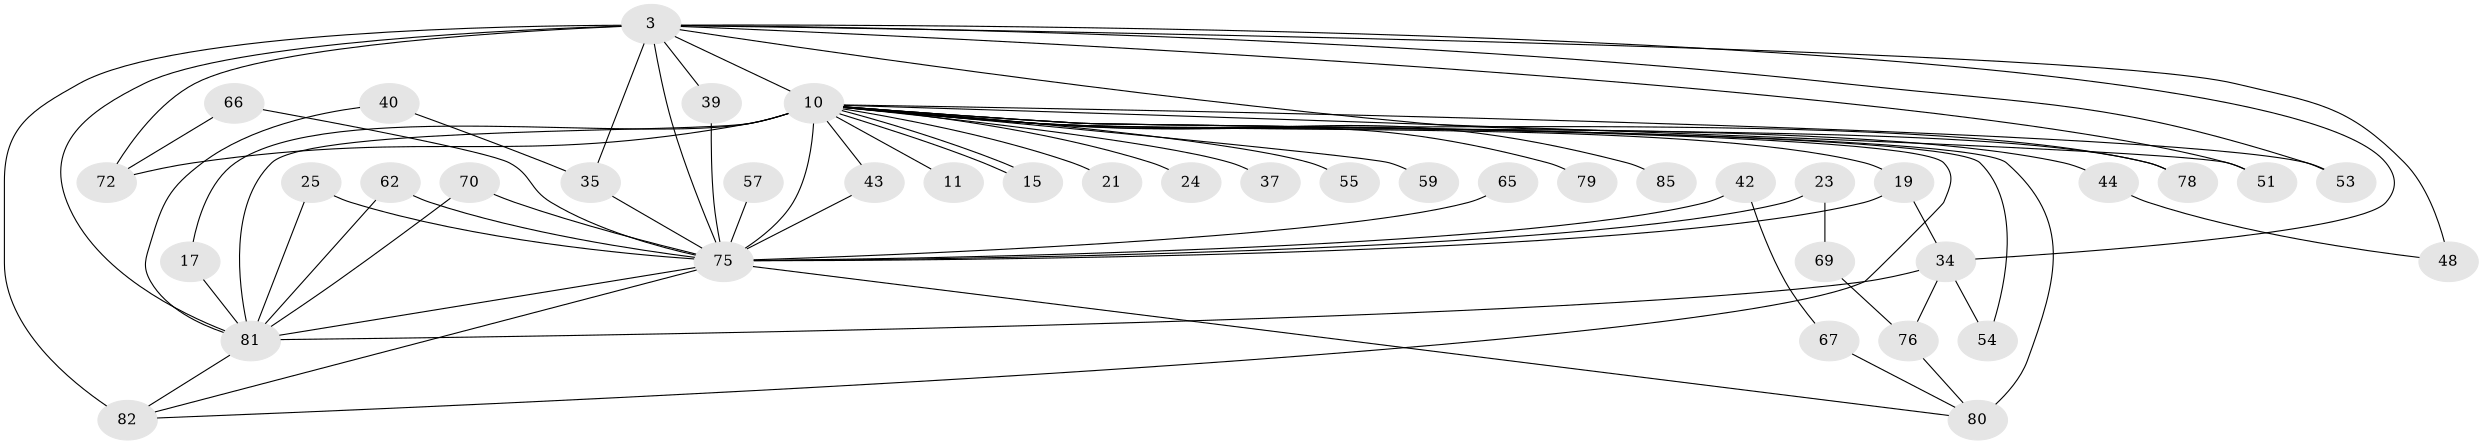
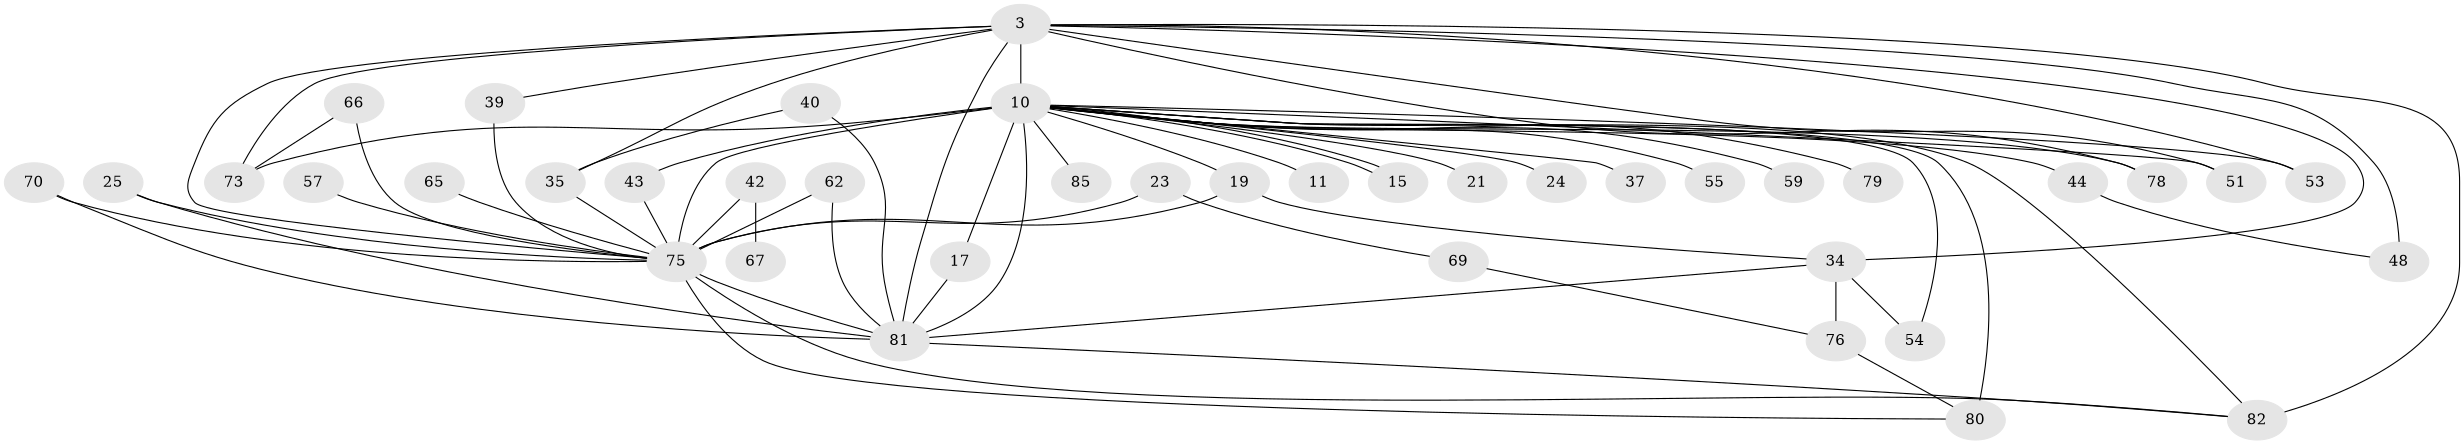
node "72": label "72" -> "73"
edge "67" -- "80": removed
